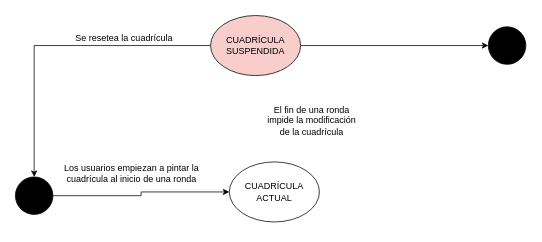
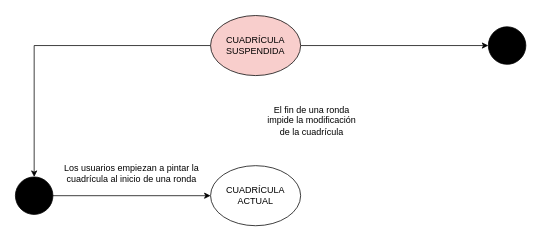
node "Se resetea la cuadrícula": removed
node "CUADRÍCULA ACTUAL": moved (274, 192) -> (255, 195)
